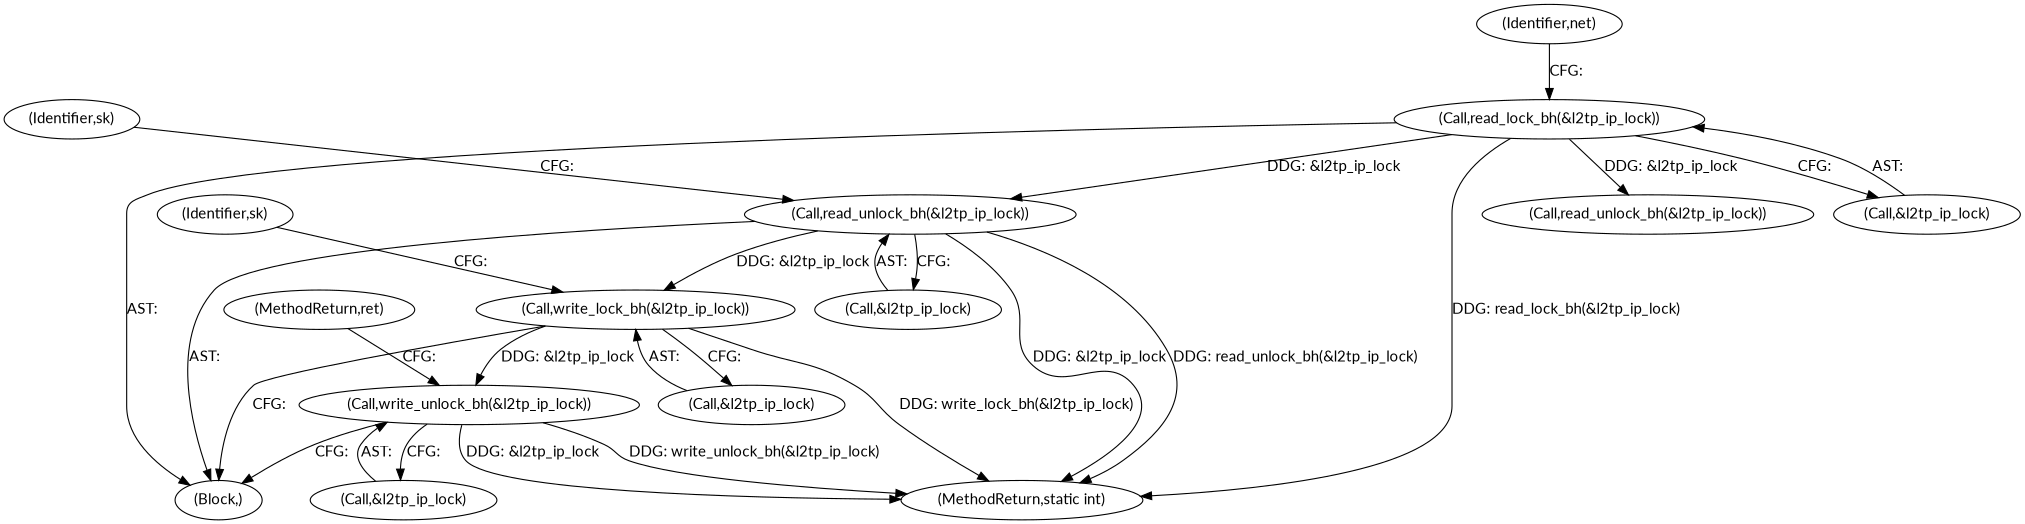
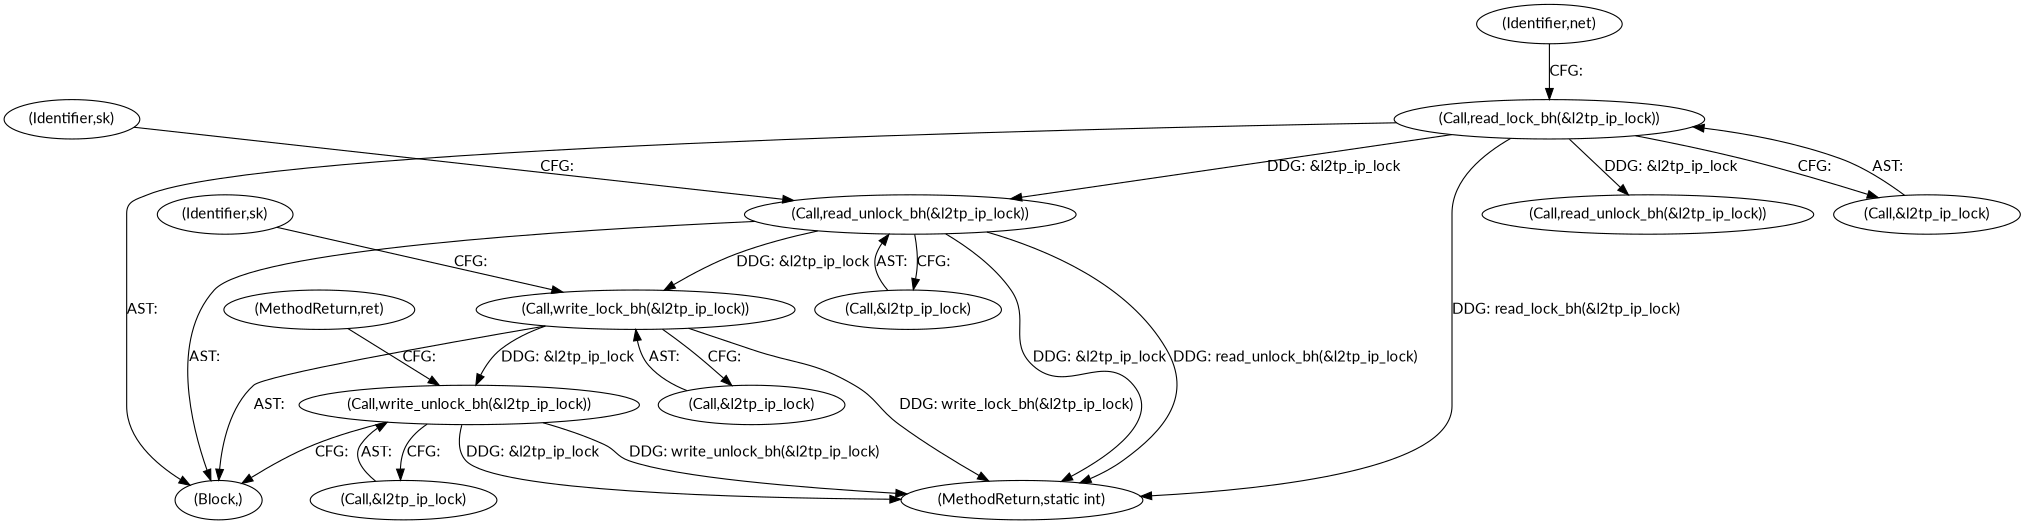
edge "(Call,write_lock_bh(&l2tp_ip_lock))" -> "(Block,)": label "CFG: " -> "AST: "
